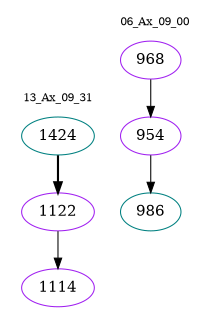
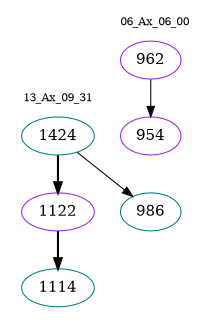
cluster "06_Ax_09_00": label "06_Ax_09_00" -> "06_Ax_06_00"
node "968": label "968" -> "962"
edge "954" -> "986": now "1424" -> "986"
edge "1122" -> "1114": style solid -> bold
node "1114": color purple -> teal
